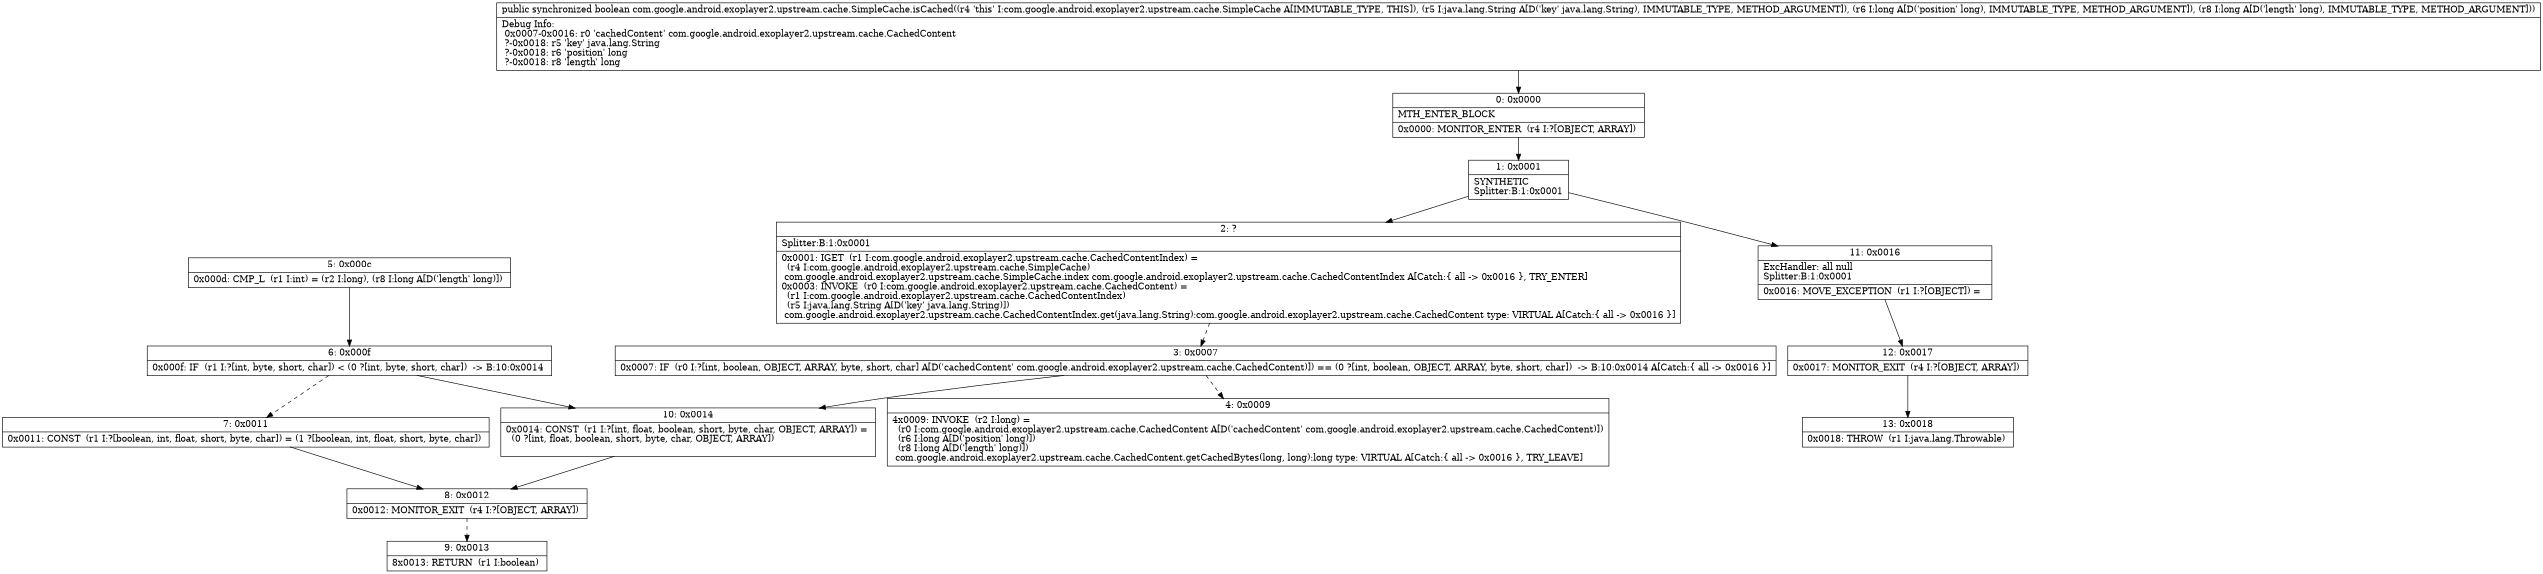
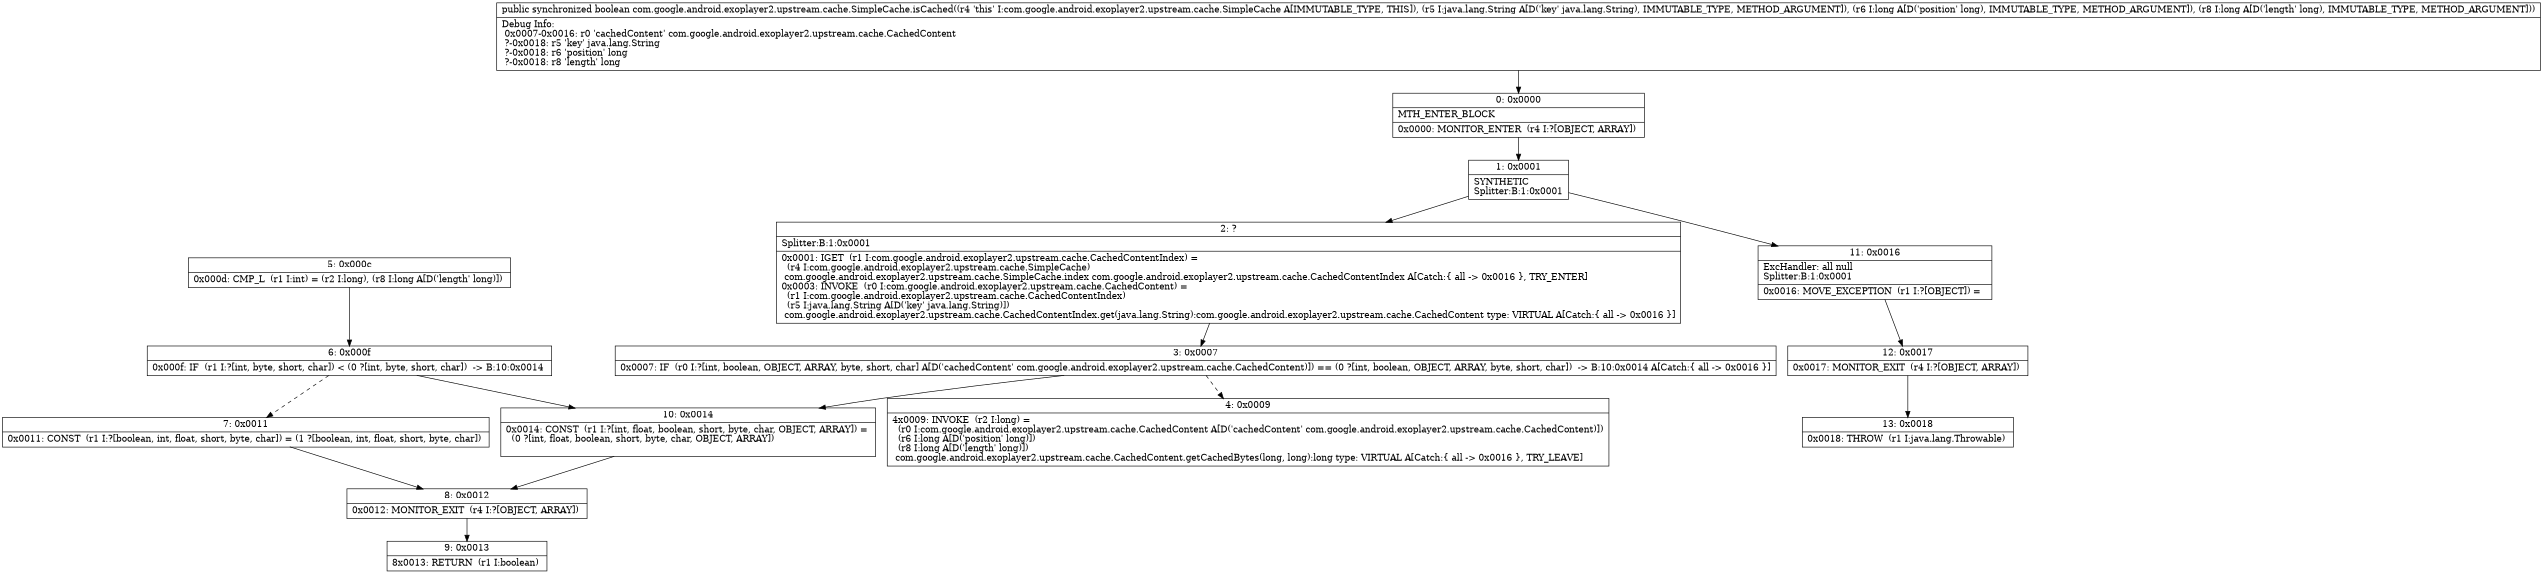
edge "2: ?" -> "3: 0x0007": style dashed -> solid
edge "8: 0x0012" -> "9: 0x0013": style dashed -> solid
